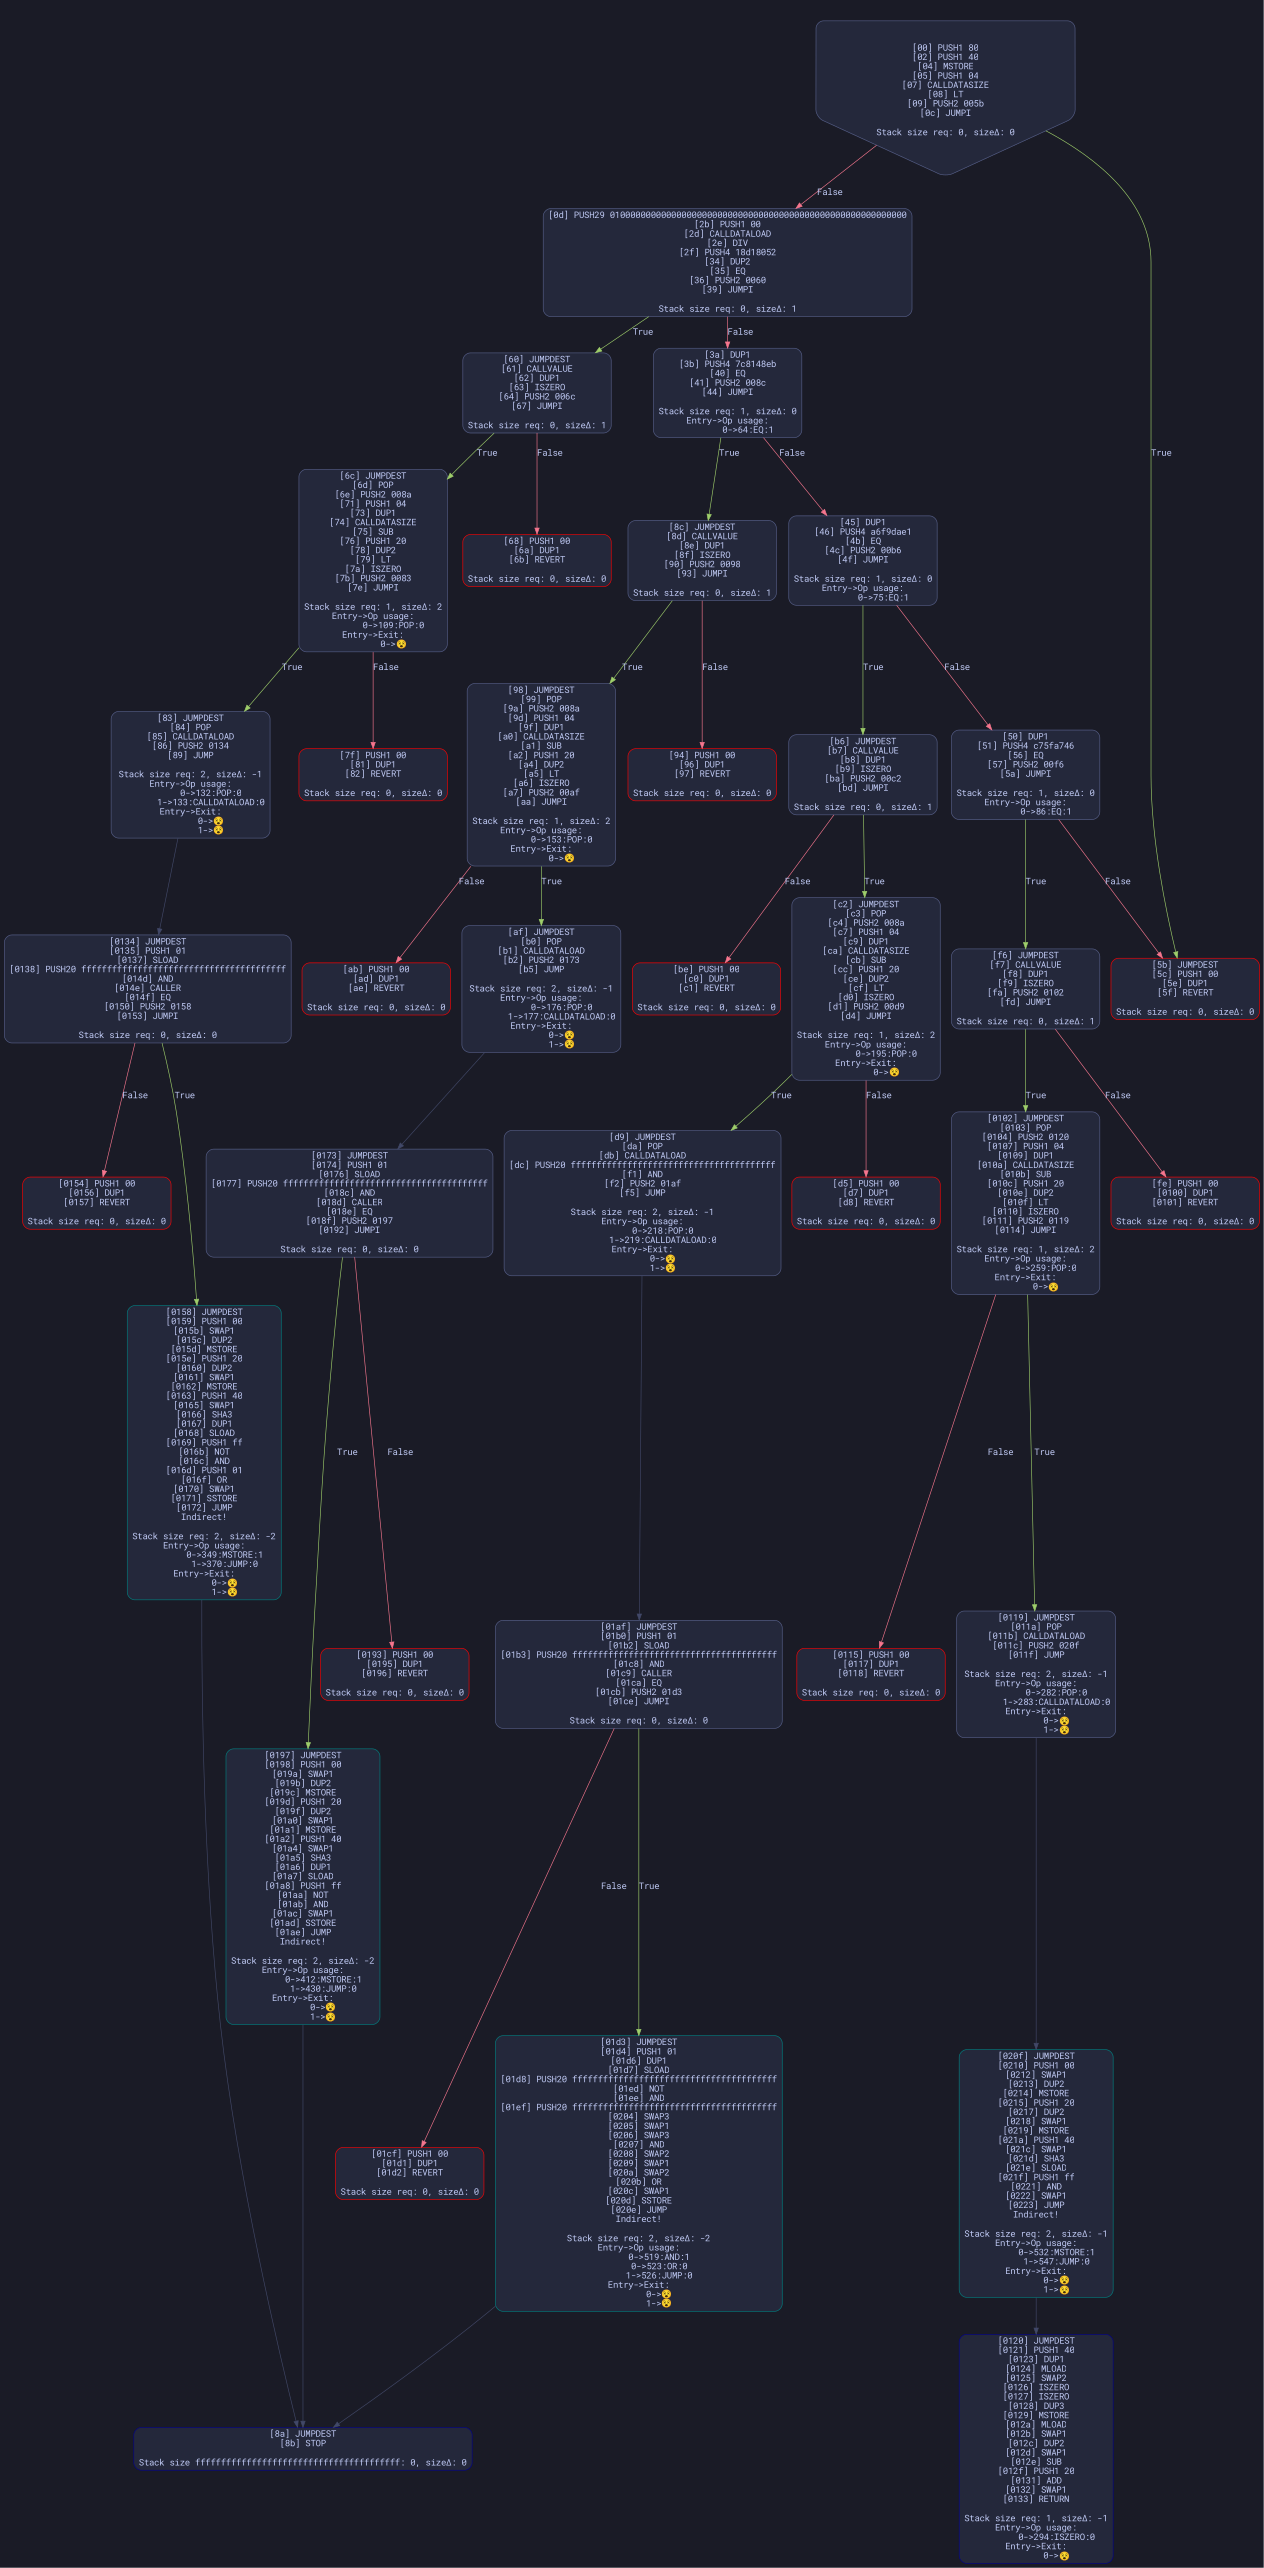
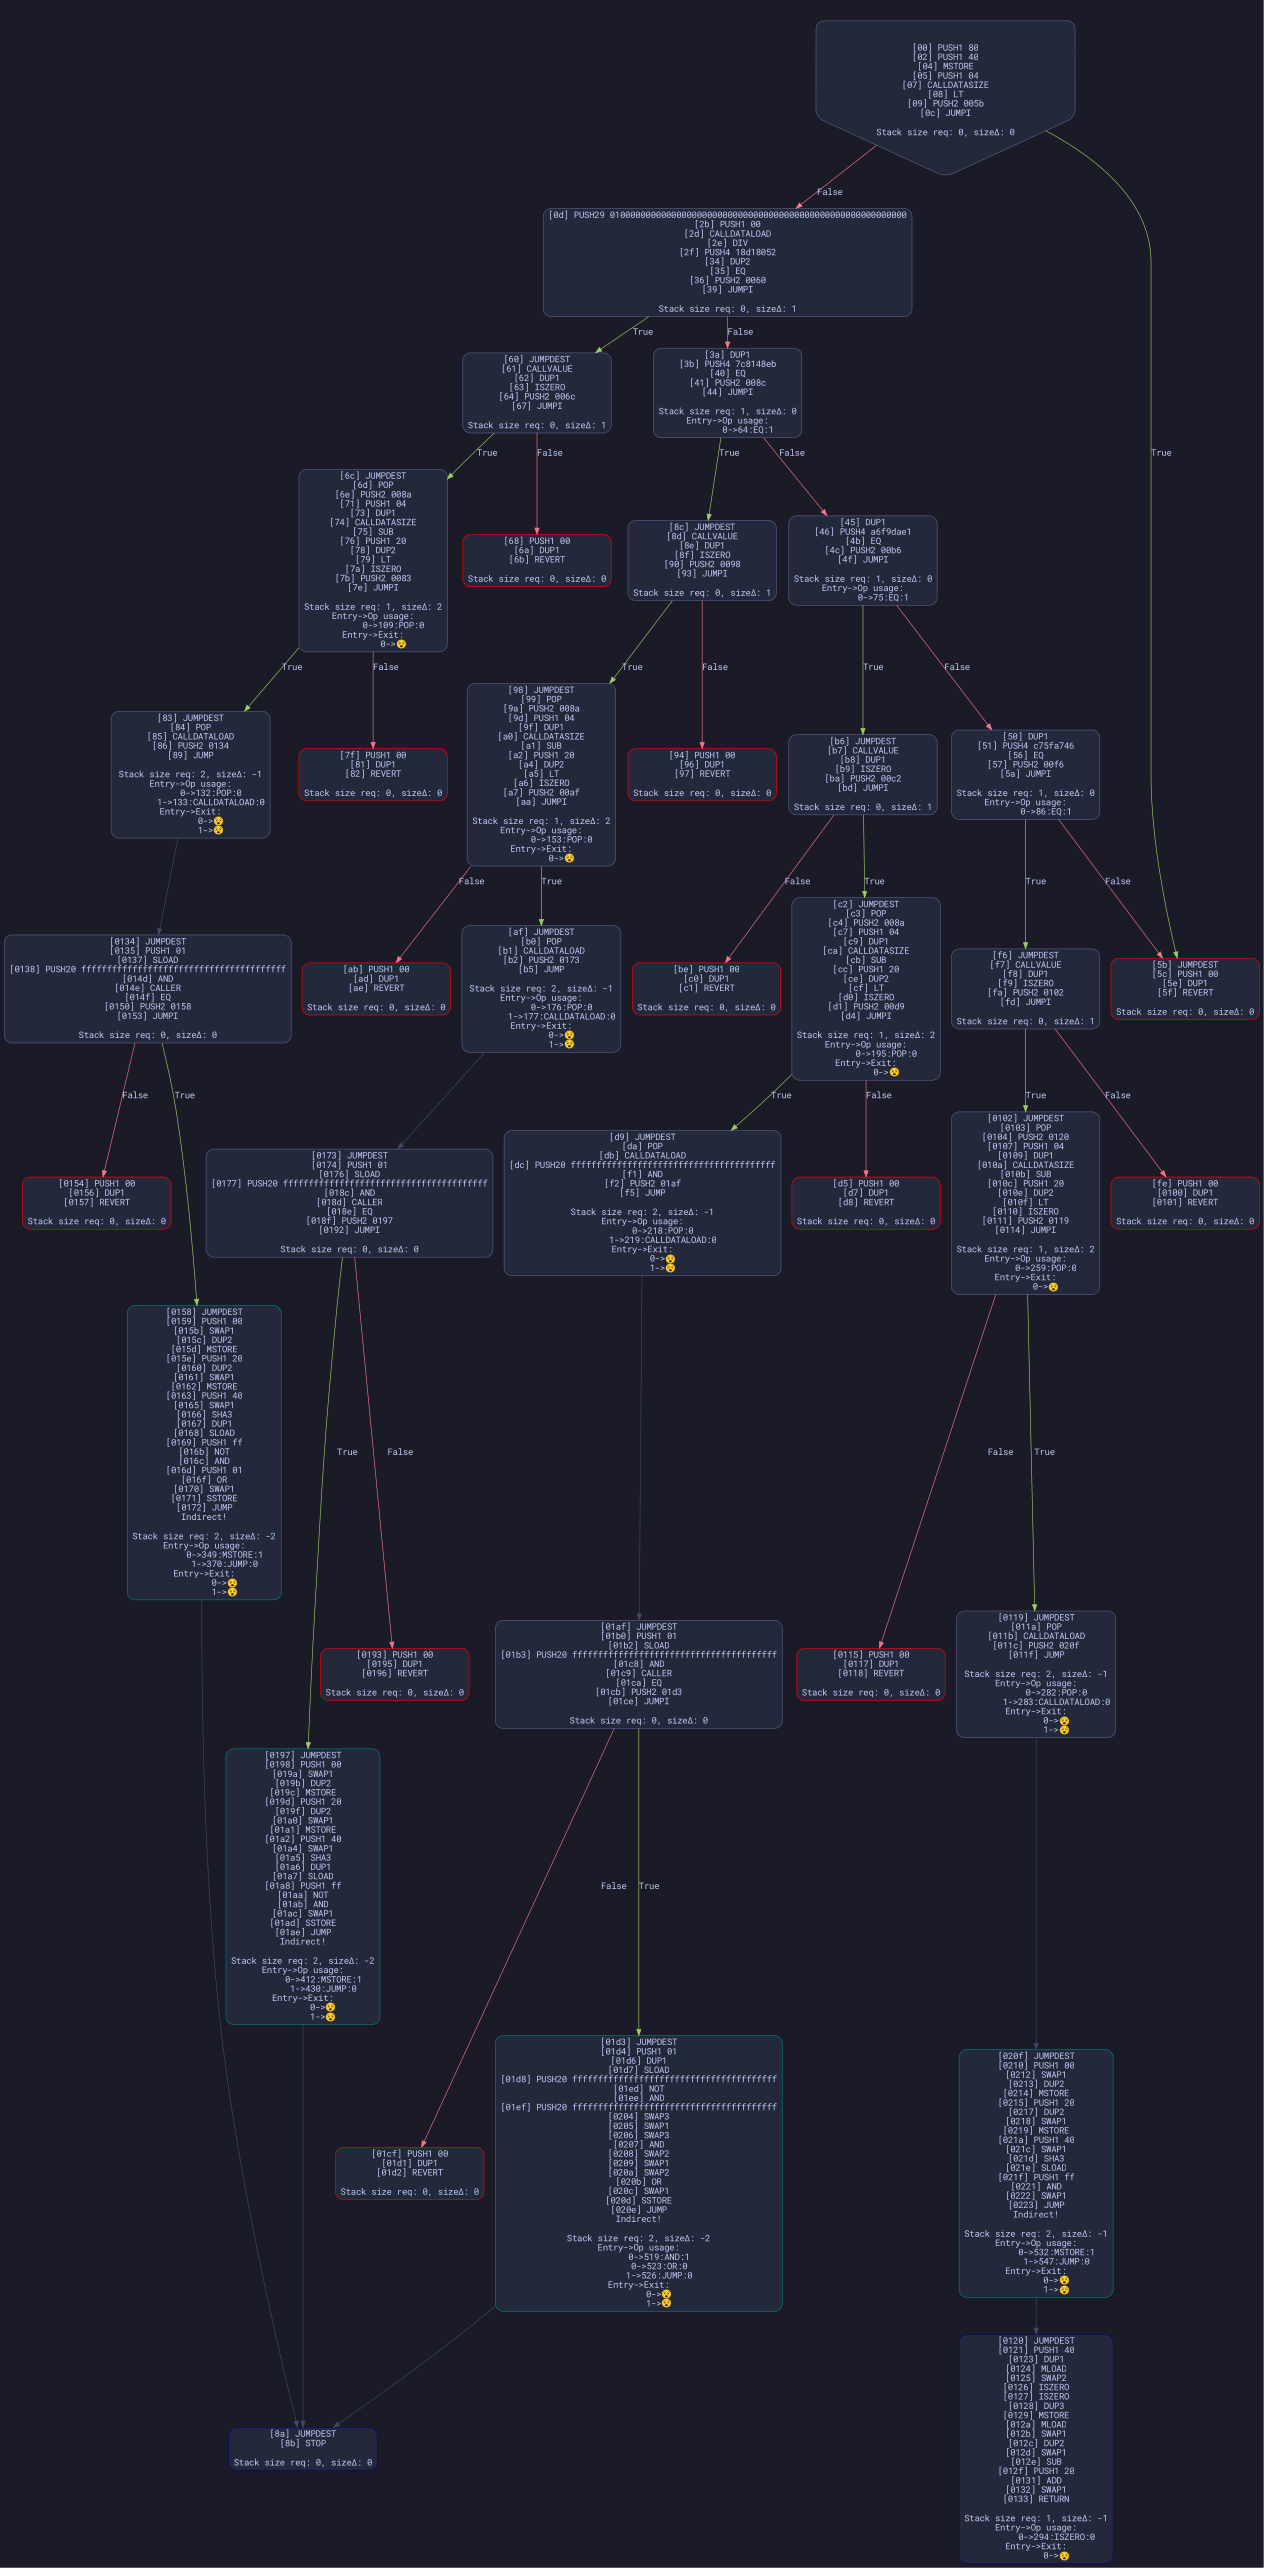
node "[8a] JUMPDEST [8b] STOP Stack size ffffffffffffffffffffffffffffffffffffffff: 0, sizeΔ: 0": label "[8a] JUMPDEST [8b] STOP Stack size ffffffffffffffffffffffffffffffffffffffff: 0, sizeΔ: 0" -> "[8a] JUMPDEST [8b] STOP Stack size req: 0, sizeΔ: 0"
